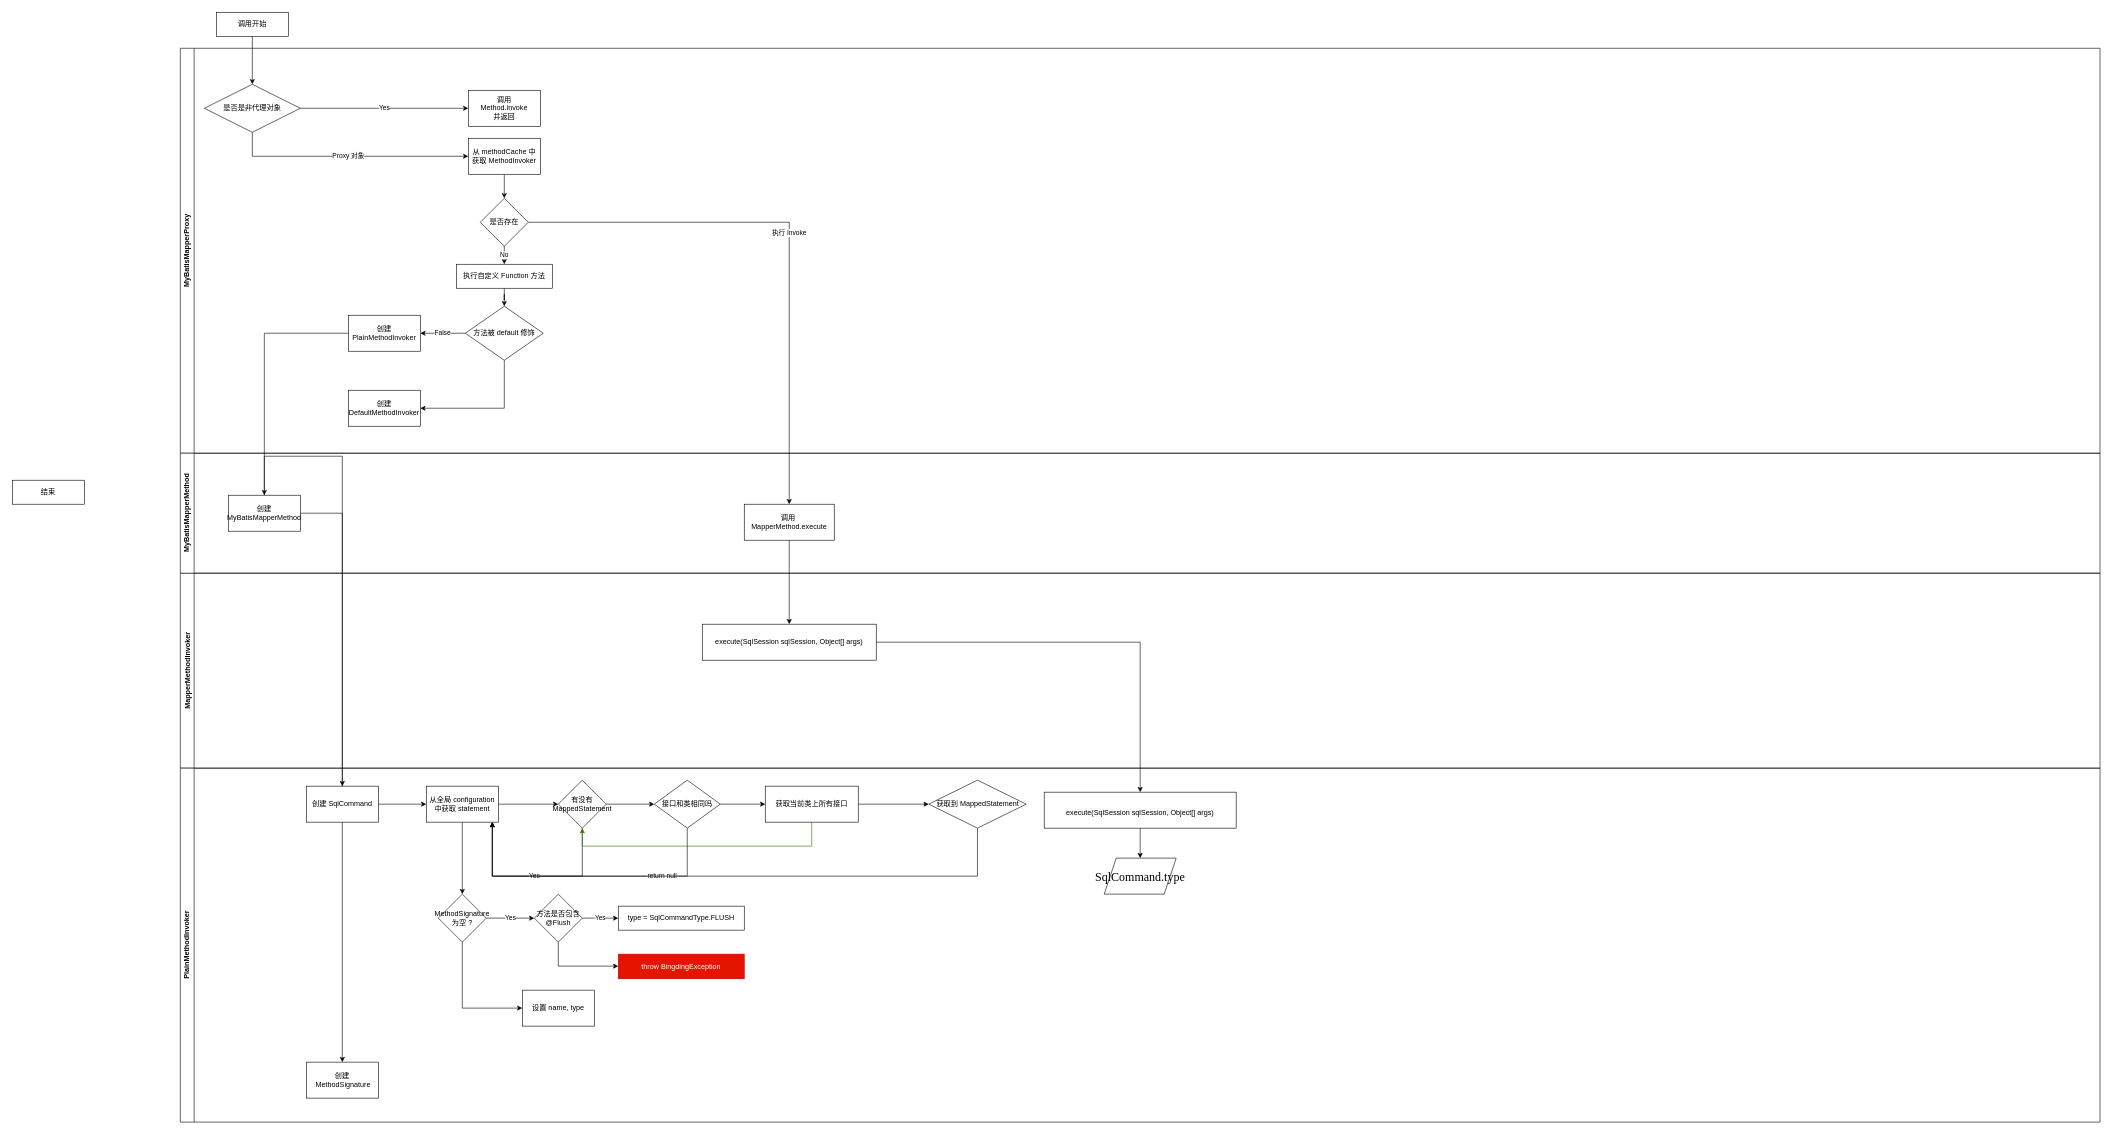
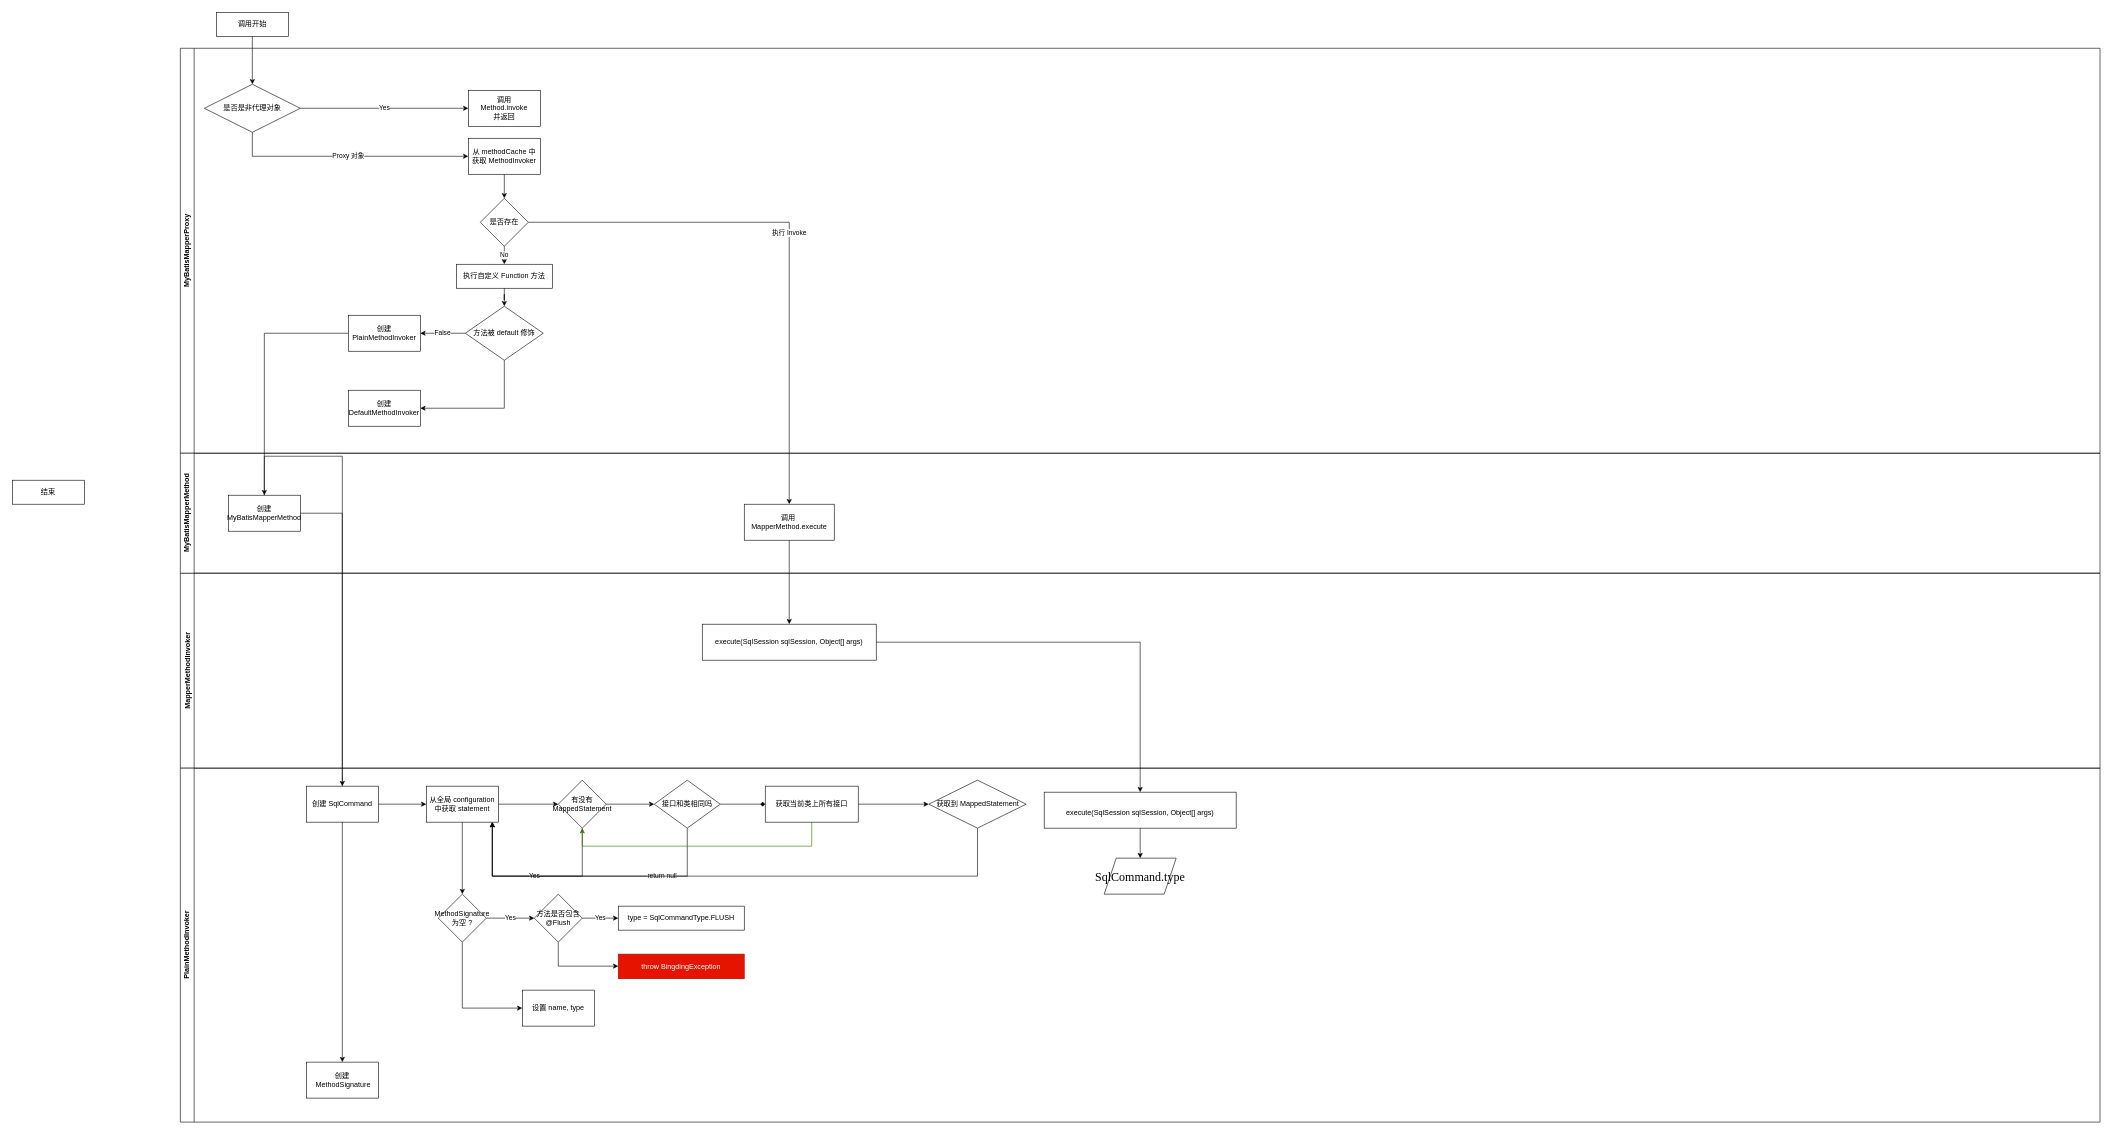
edge "接口和类相同吗" -> "获取当前类上所有接口": arrowhead classic -> diamond
